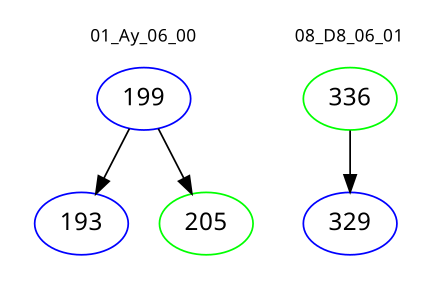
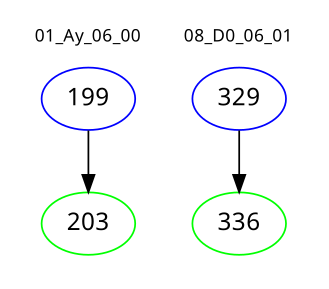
cluster "08_D8_06_01": label "08_D8_06_01" -> "08_D0_06_01"
edge "336" -> "329": reversed
node "193": removed
node "205": label "205" -> "203"
